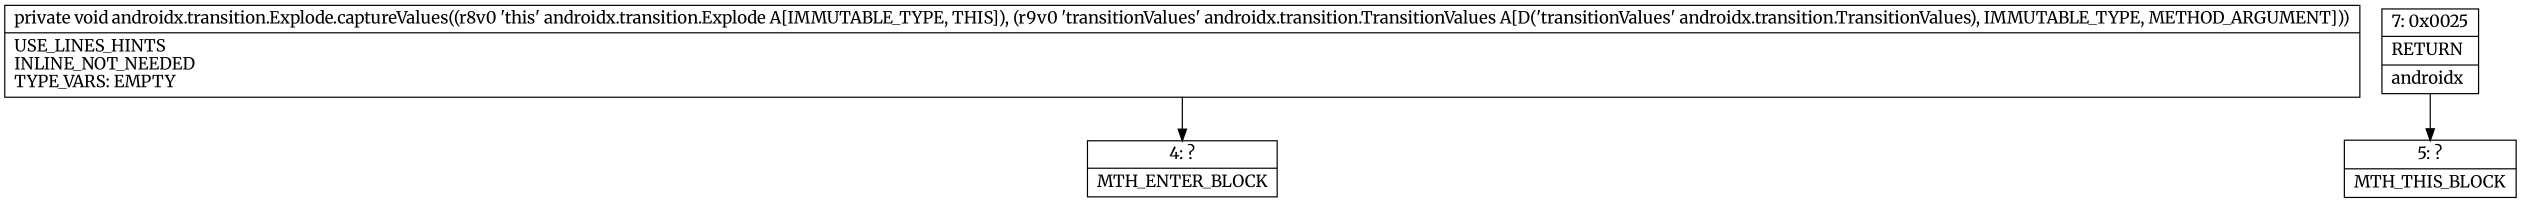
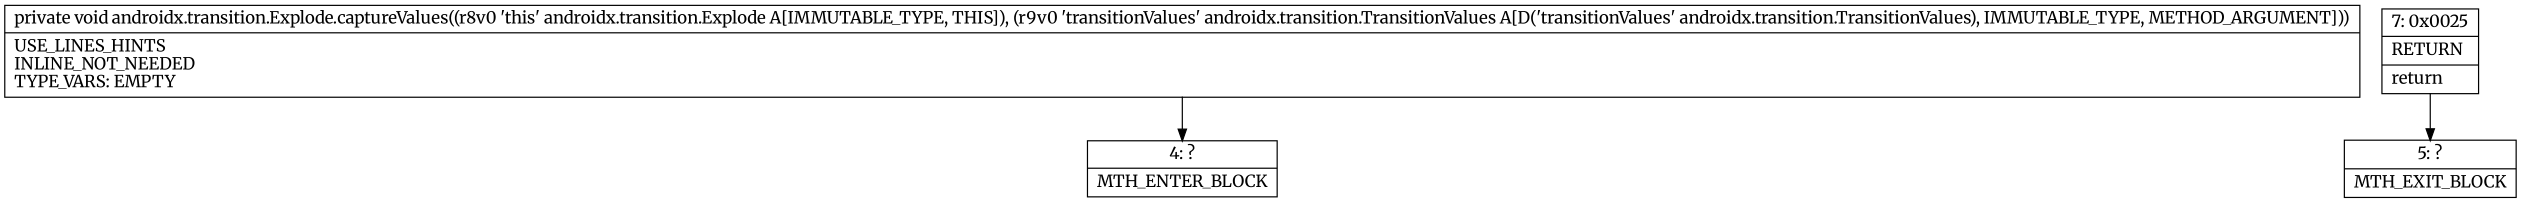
node "7: 0x0025": text "androidx" -> "return"
node "5: ?": text "MTH_THIS_BLOCK" -> "MTH_EXIT_BLOCK"
